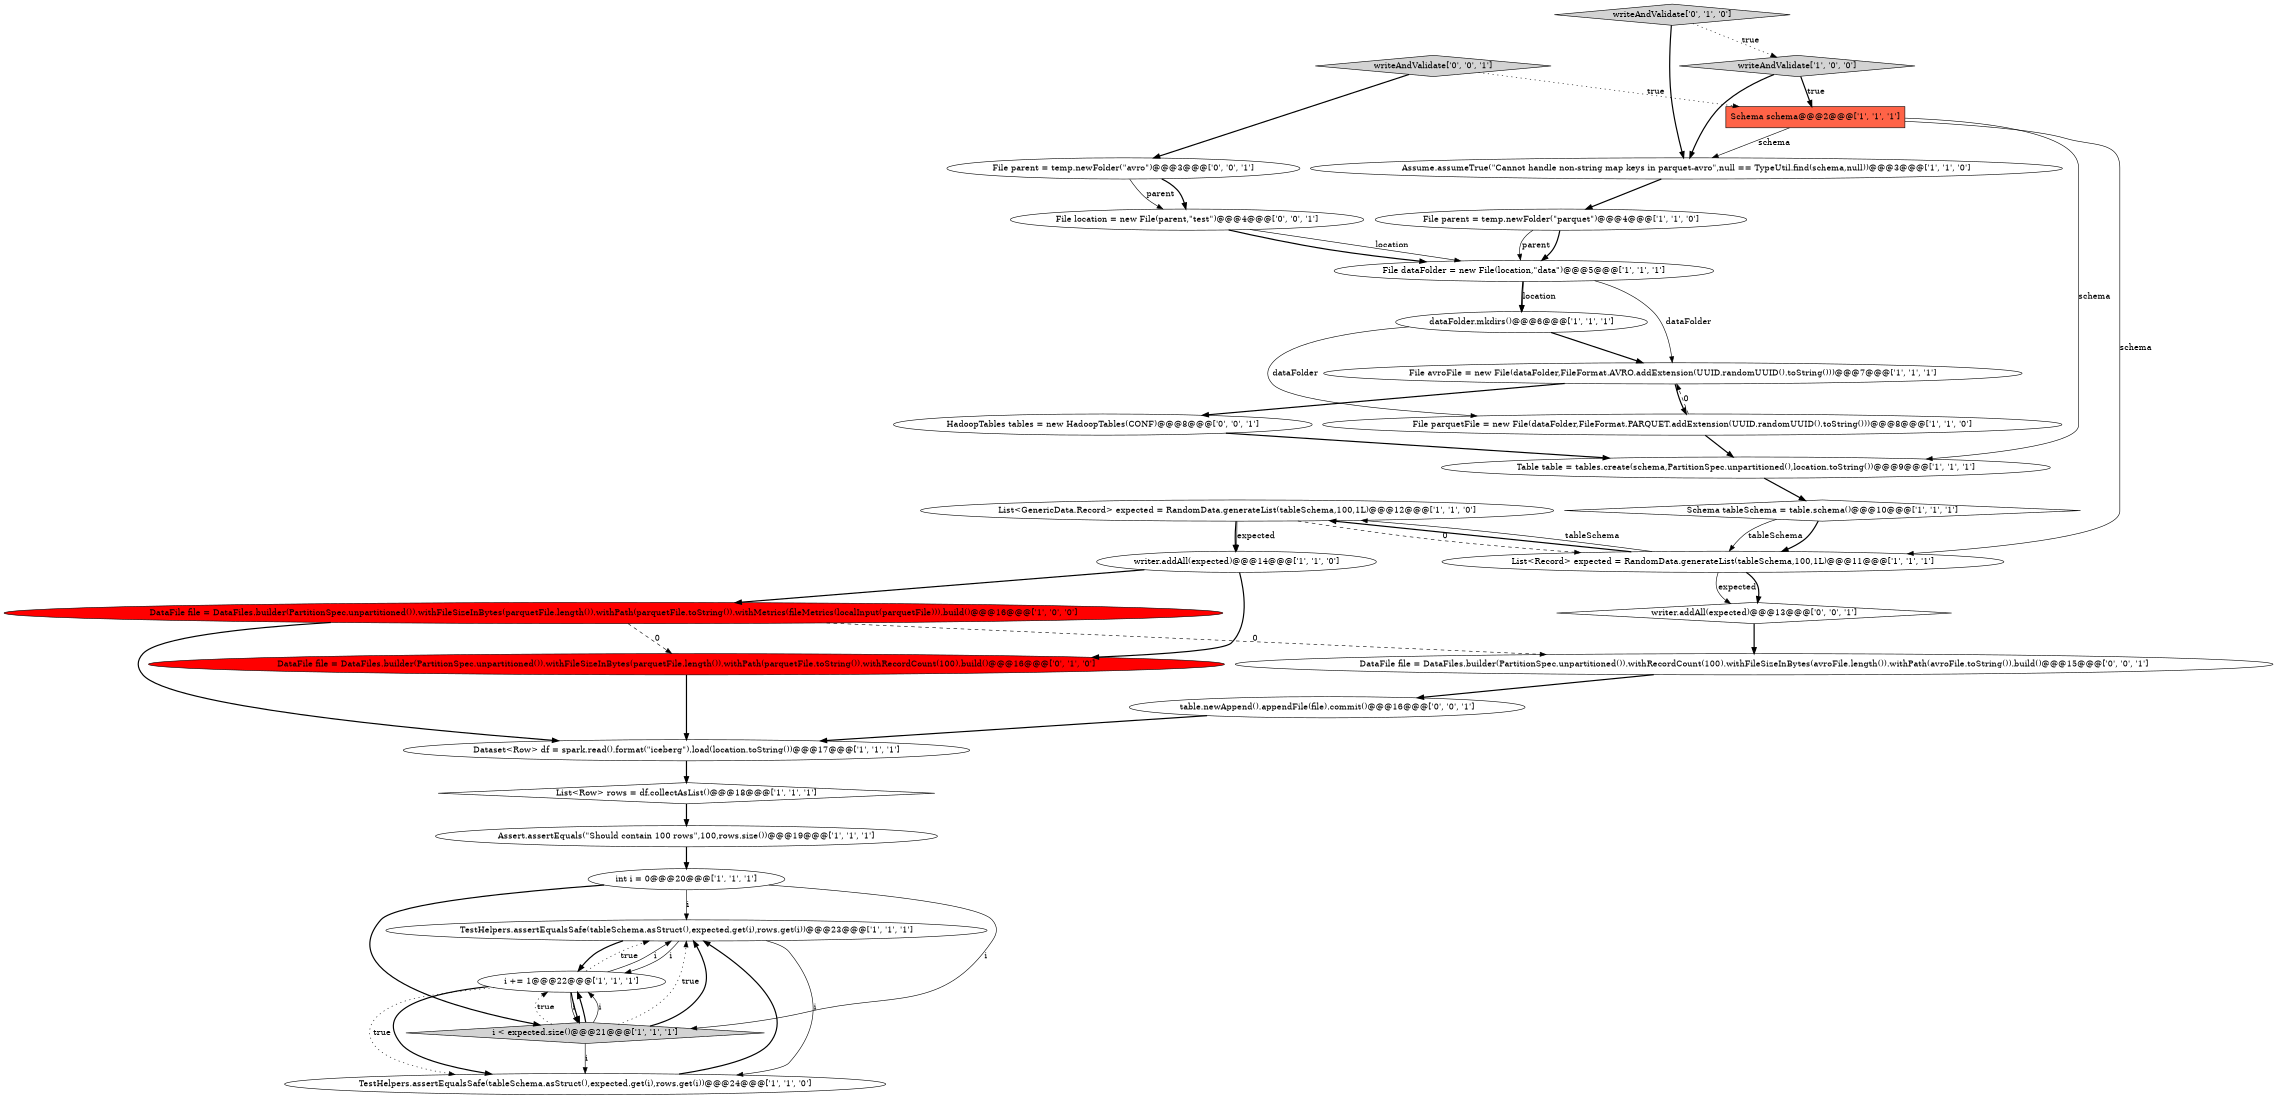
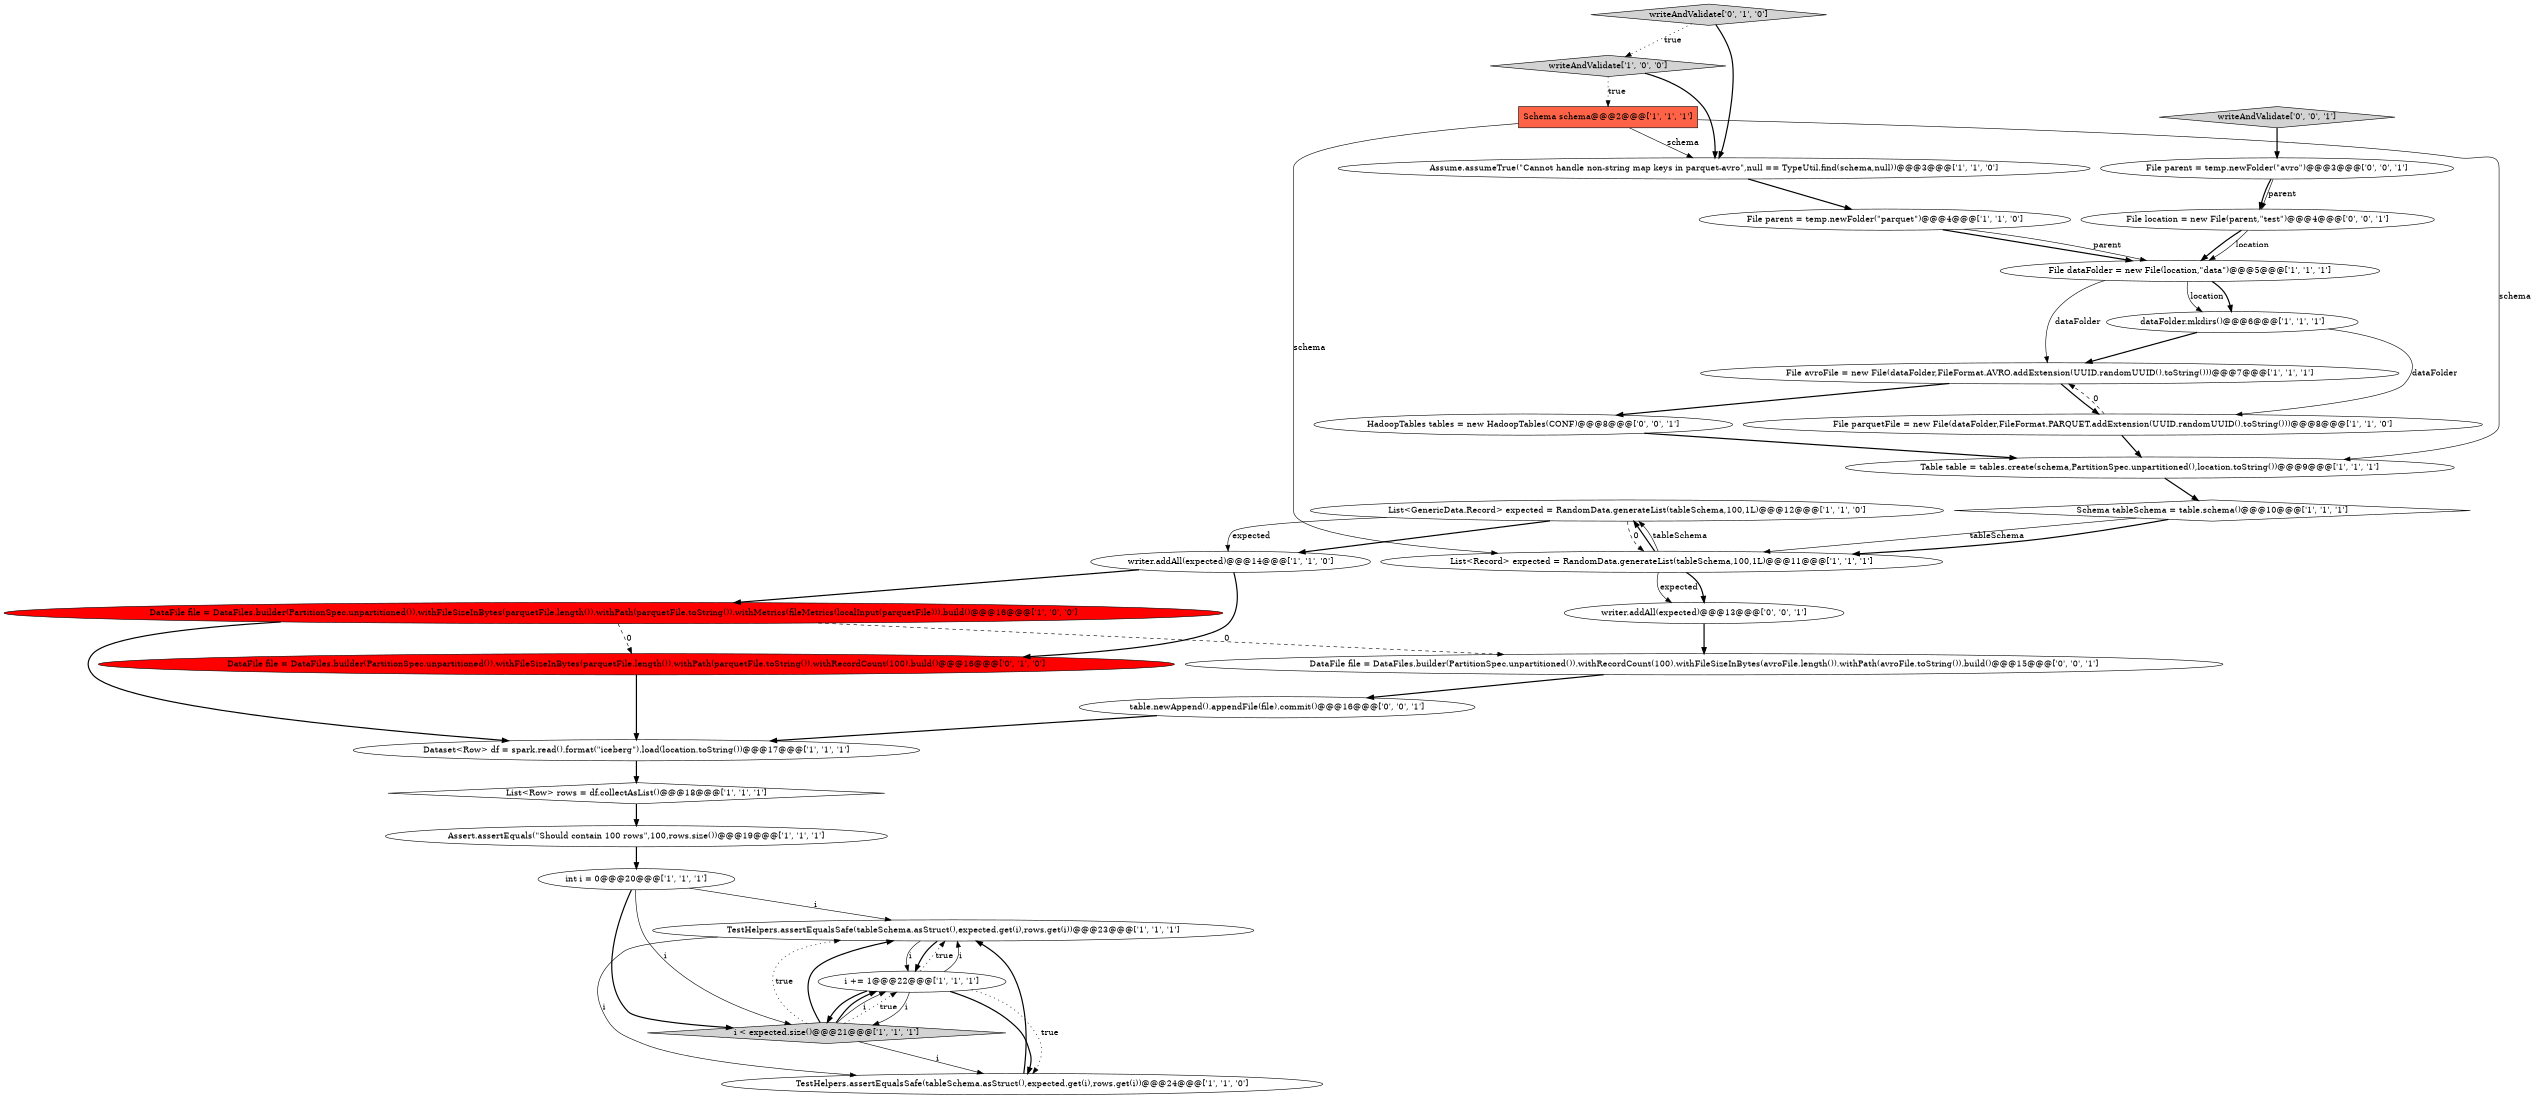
edge "writeAndValidate['0', '0', '1']" -> "Schema schema@@@2@@@['1', '1', '1']": removed, label "true"
edge "writeAndValidate['1', '0', '0']" -> "Schema schema@@@2@@@['1', '1', '1']": style bold -> dotted
node "writer.addAll(expected)@@@13@@@['0', '0', '1']": shape diamond -> ellipse
